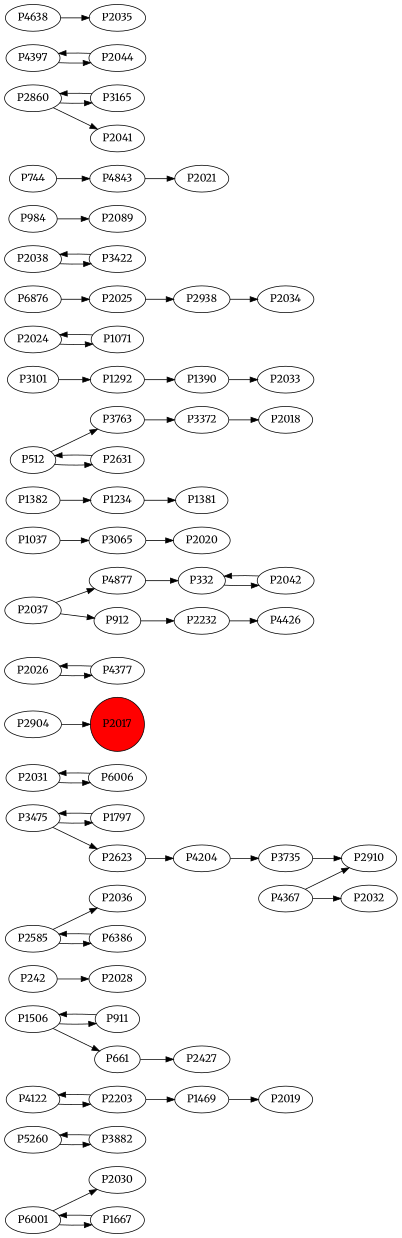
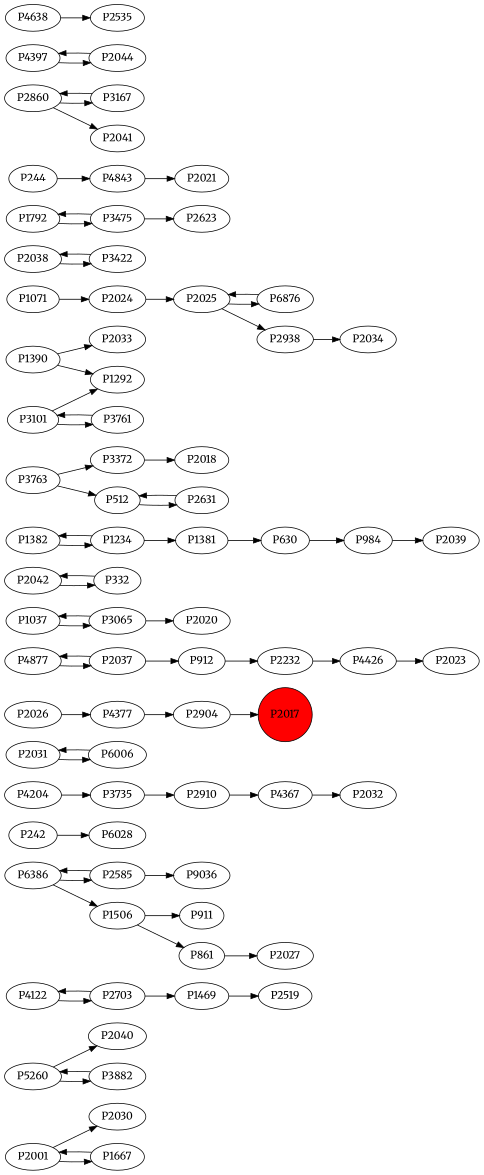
node "P2035": label "P2035" -> "P2535"
node "P3165": label "P3165" -> "P3167"
node "P744": label "P744" -> "P244"
node "P2089": label "P2089" -> "P2039"
edge "P2025" -> "P6876": added
edge "P2024" -> "P1071": now "P2024" -> "P2025"
edge "P1292" -> "P1390": reversed
node "P3761": added
edge "P512" -> "P3763": reversed
edge "P1234" -> "P1382": added
node "P630": added
edge "P4877" -> "P332": now "P4877" -> "P2037"
edge "P3065" -> "P1037": added
node "P2023": added
edge "P4377" -> "P2026": now "P4377" -> "P2904"
node "P1797": label "P1797" -> "P1792"
edge "P2623" -> "P4204": removed
edge "P4367" -> "P2910": reversed
node "P2036": label "P2036" -> "P9036"
node "P2028": label "P2028" -> "P6028"
edge "P911" -> "P1506": now "P6386" -> "P1506"
node "P2040": added
node "P661": label "P661" -> "P861"
node "P2427": label "P2427" -> "P2027"
node "P2203": label "P2203" -> "P2703"
node "P2019": label "P2019" -> "P2519"
node "P6001": label "P6001" -> "P2001"
